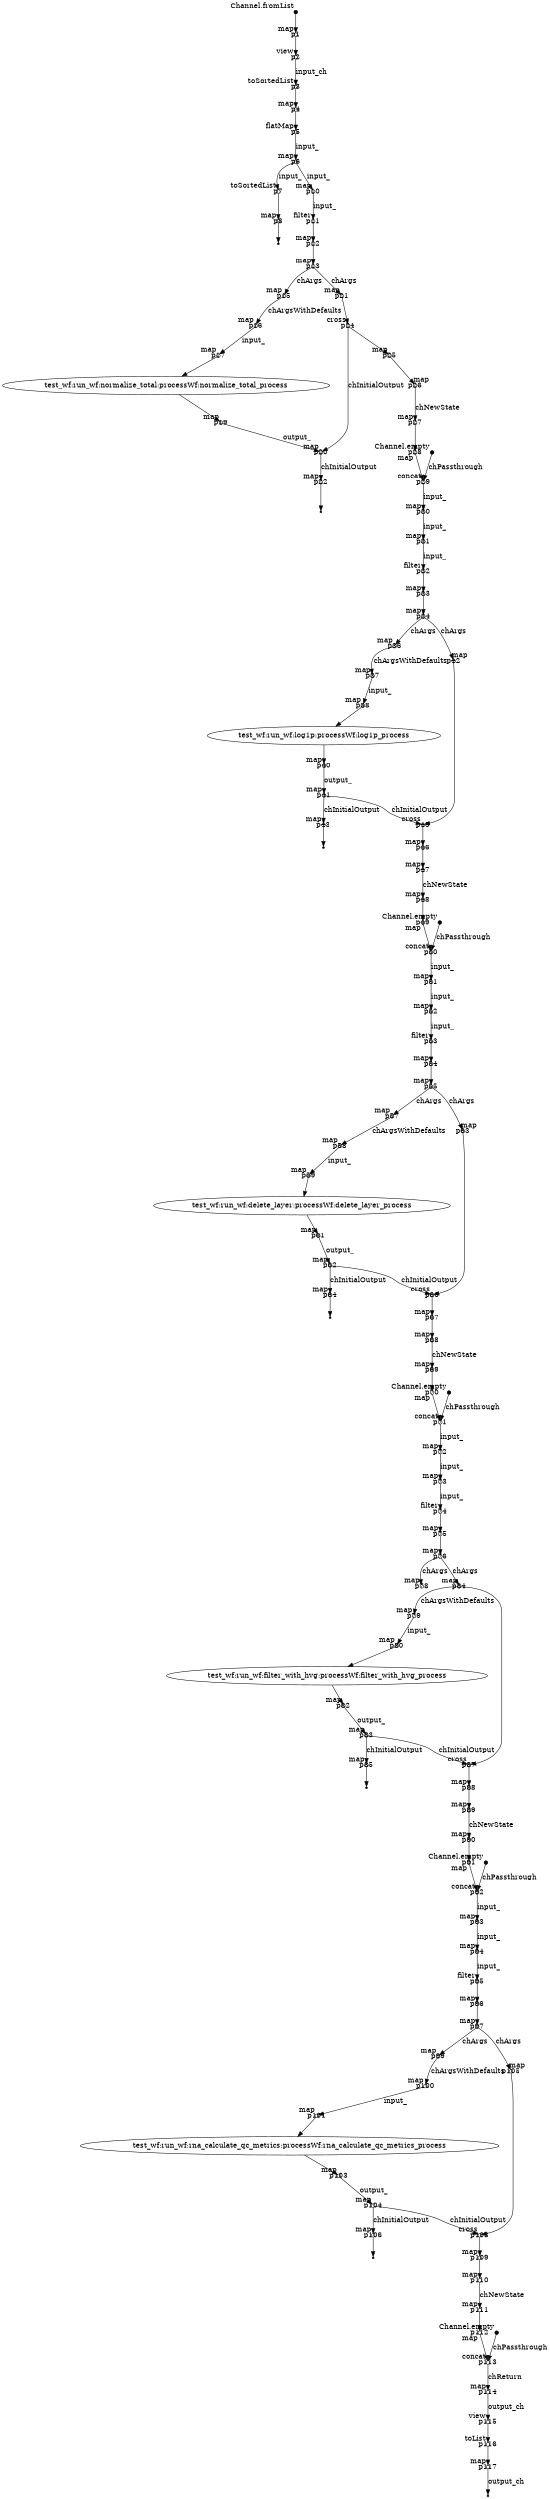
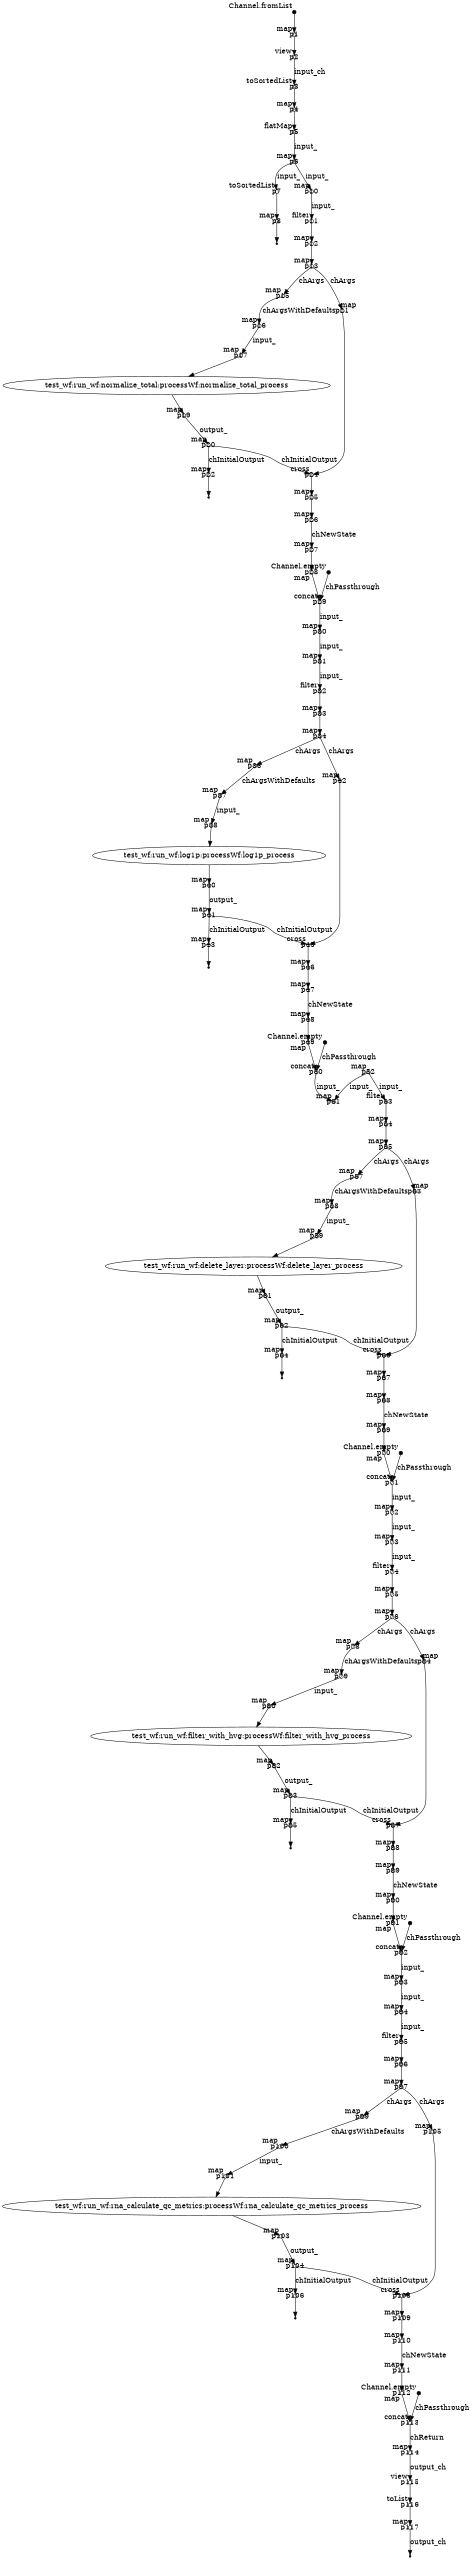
edge "p24 cross" -> "p20 map": reversed
edge "p51 map" -> "p52 map": reversed
edge "p84 map" -> "p79 map": now "p78 map" -> "p79 map"
